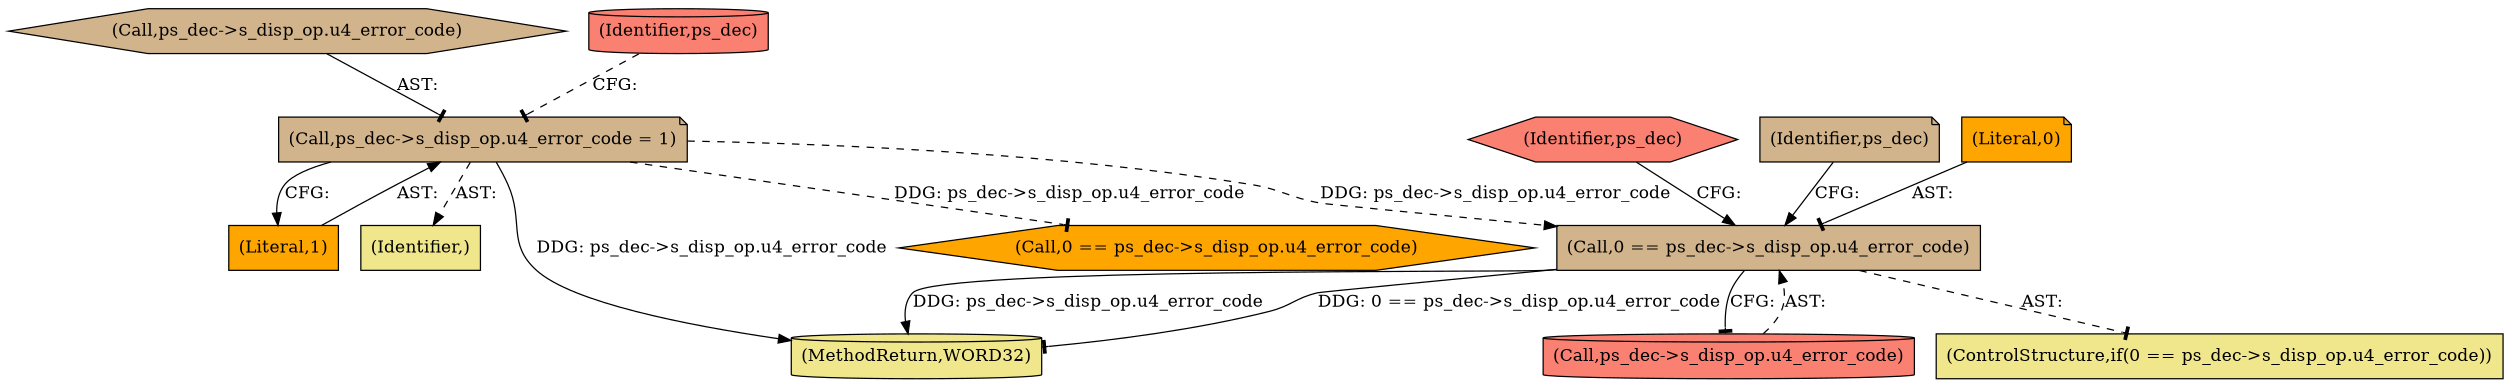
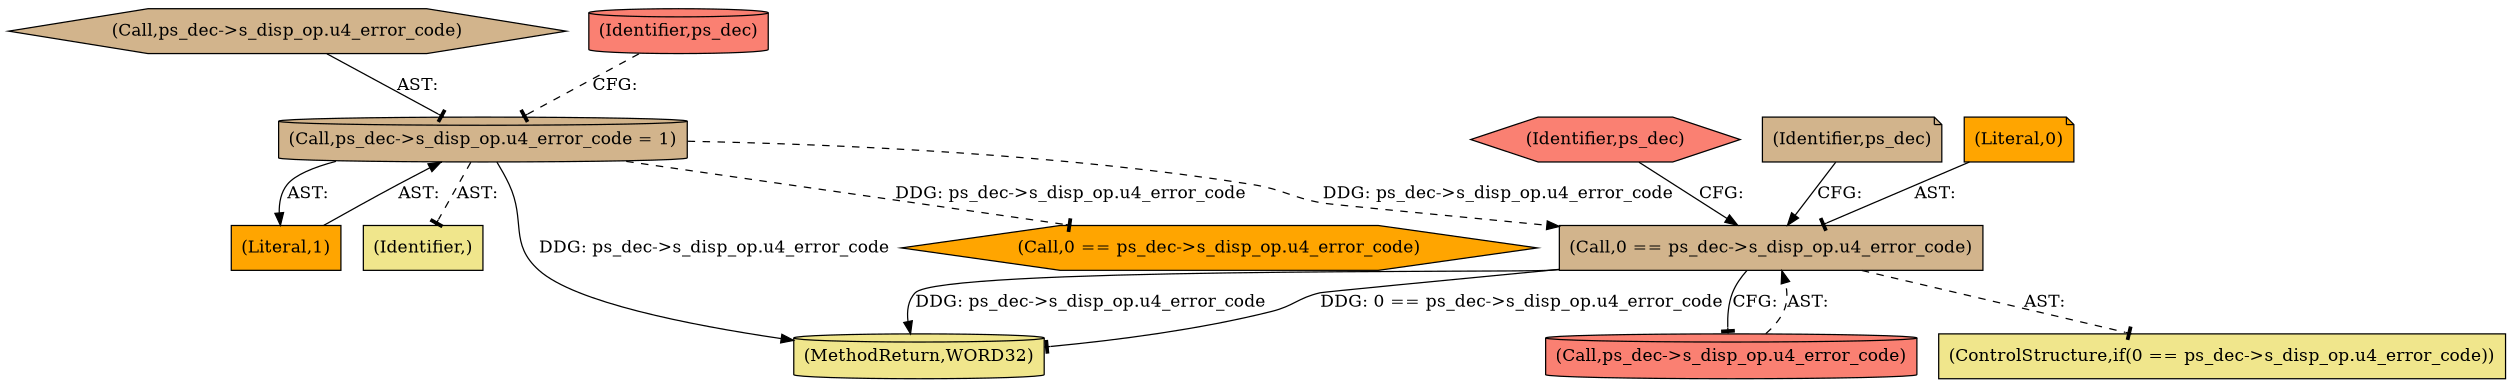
node "(Call,ps_dec->s_disp_op.u4_error_code = 1)": shape note -> cylinder
edge "(Call,ps_dec->s_disp_op.u4_error_code = 1)" -> "(Identifier,)": arrowhead normal -> tee
edge "(Call,ps_dec->s_disp_op.u4_error_code = 1)" -> "(Literal,1)": label "CFG: " -> "AST: "
